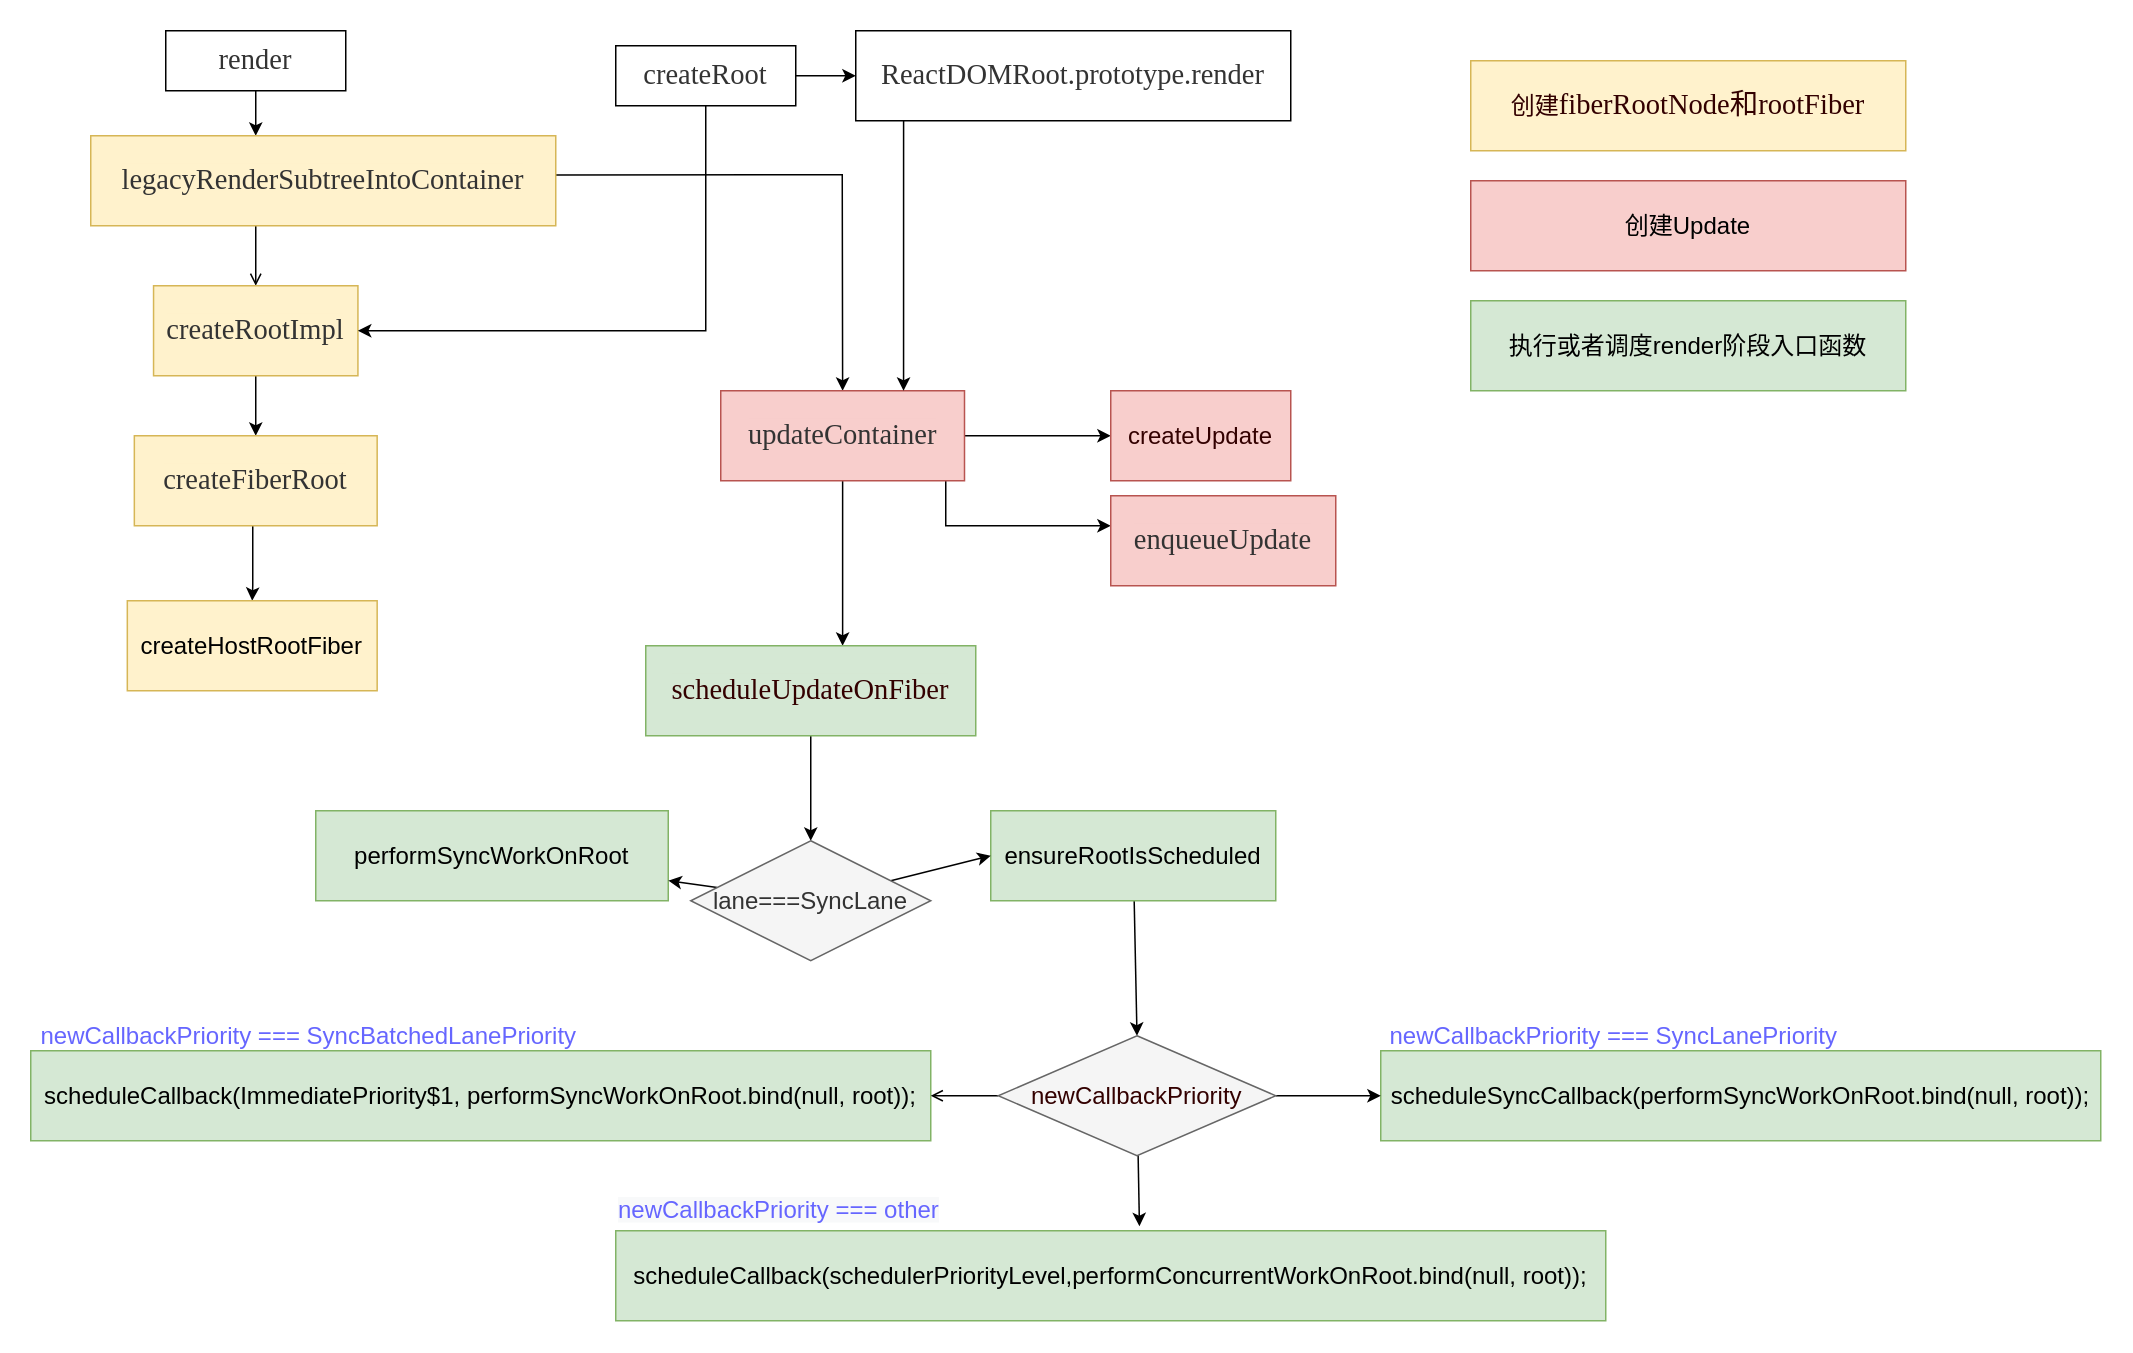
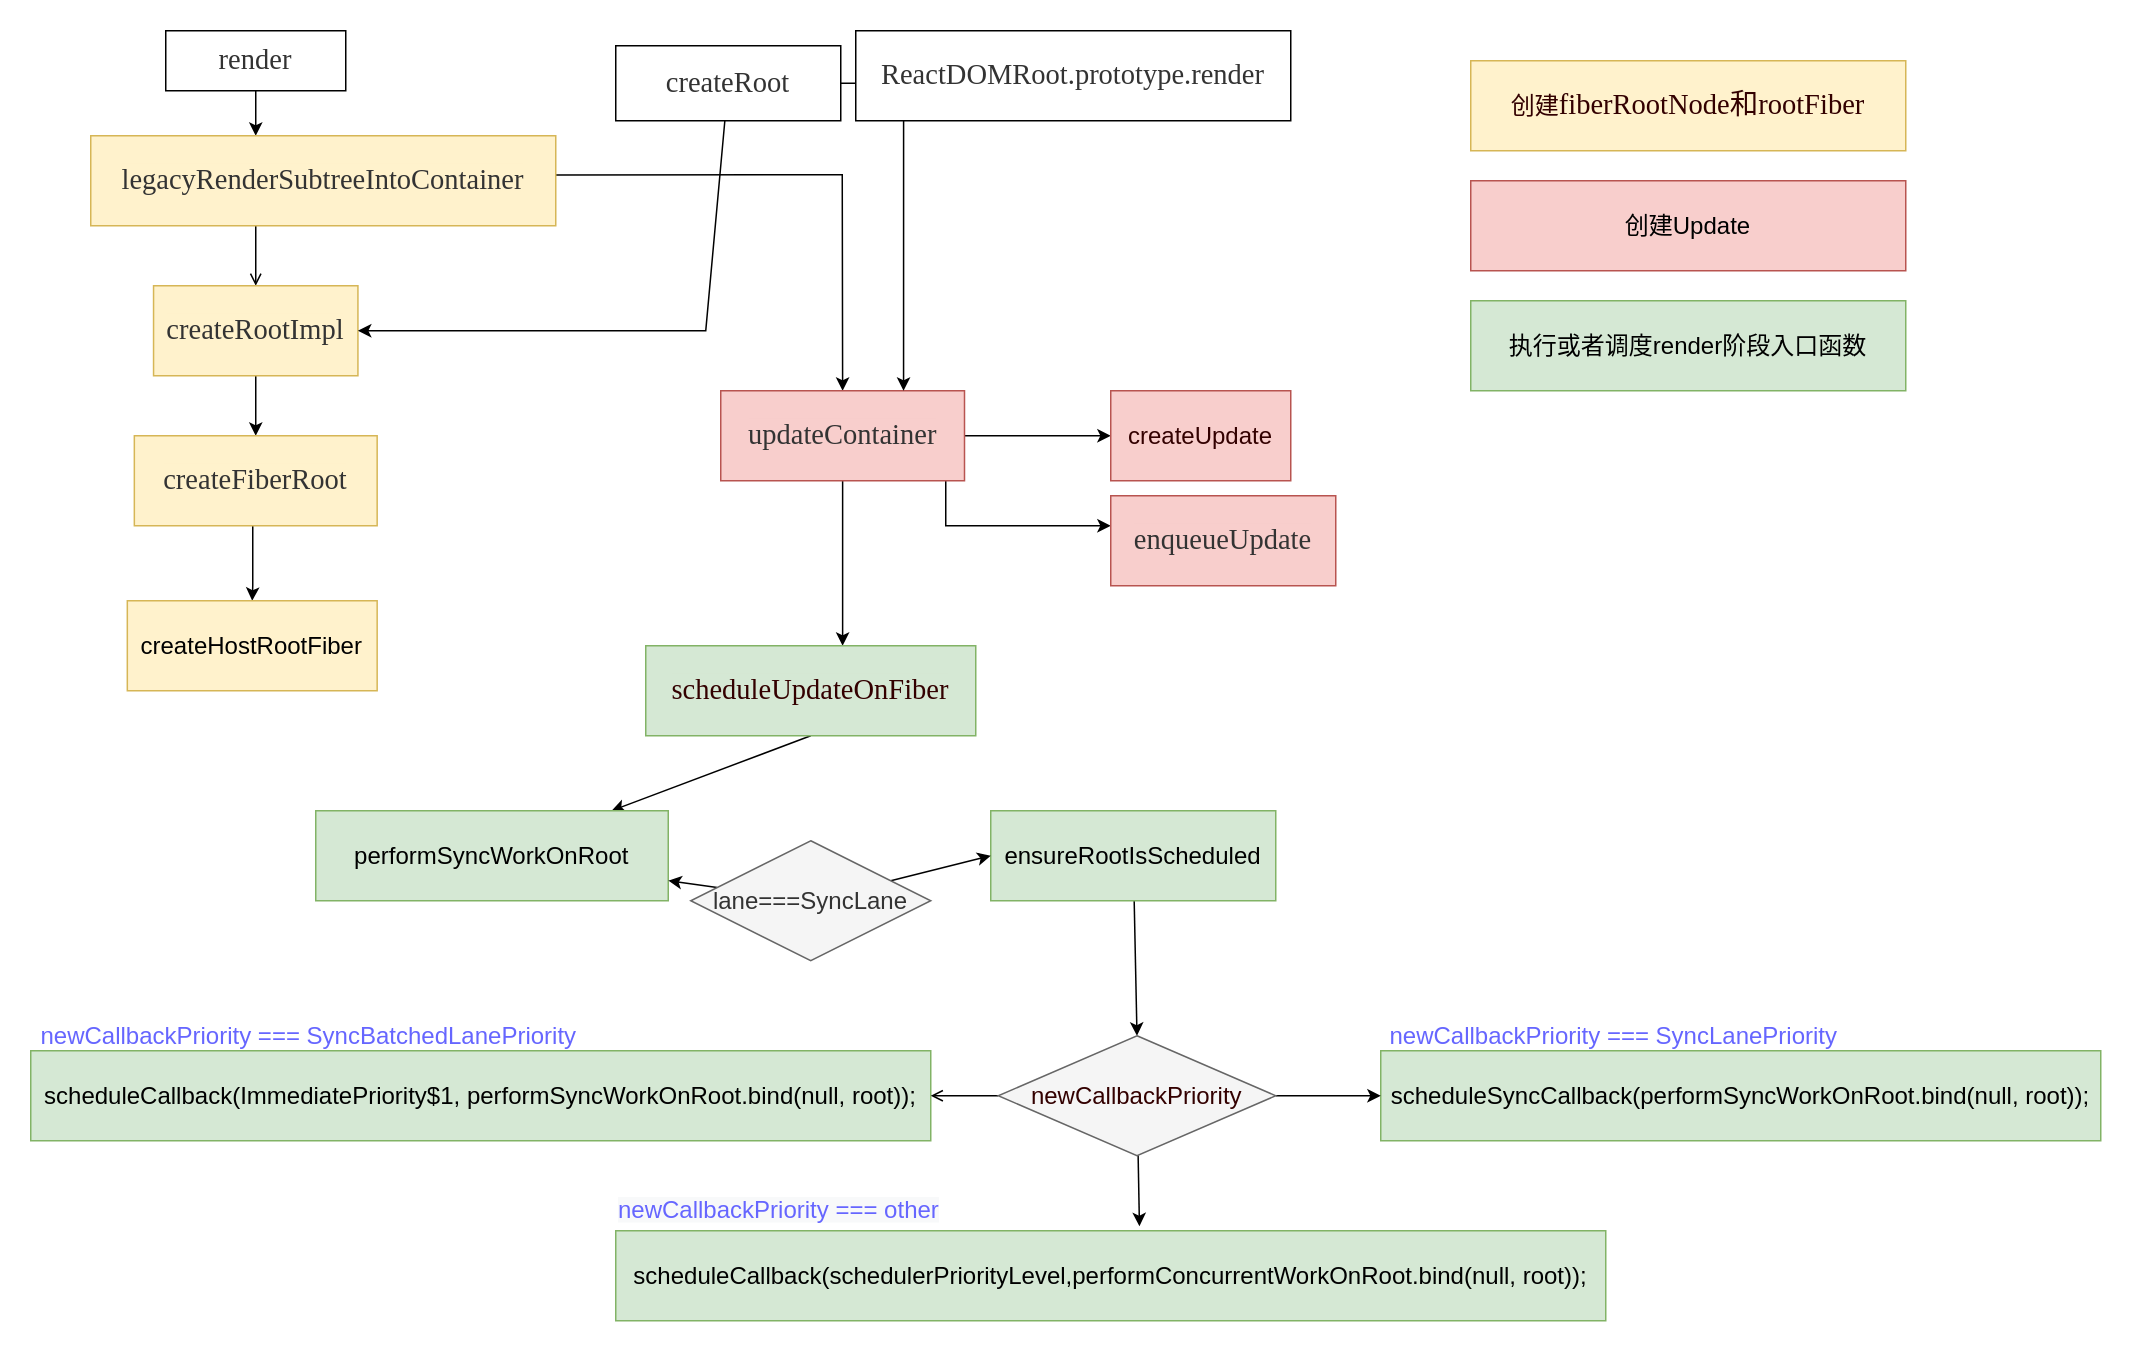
node "createRoot": size 180x60 -> 225x75
edge "scheduleUpdateOnFiber" -> "lane===SyncLane": now "scheduleUpdateOnFiber" -> "performSyncWorkOnRoot"
